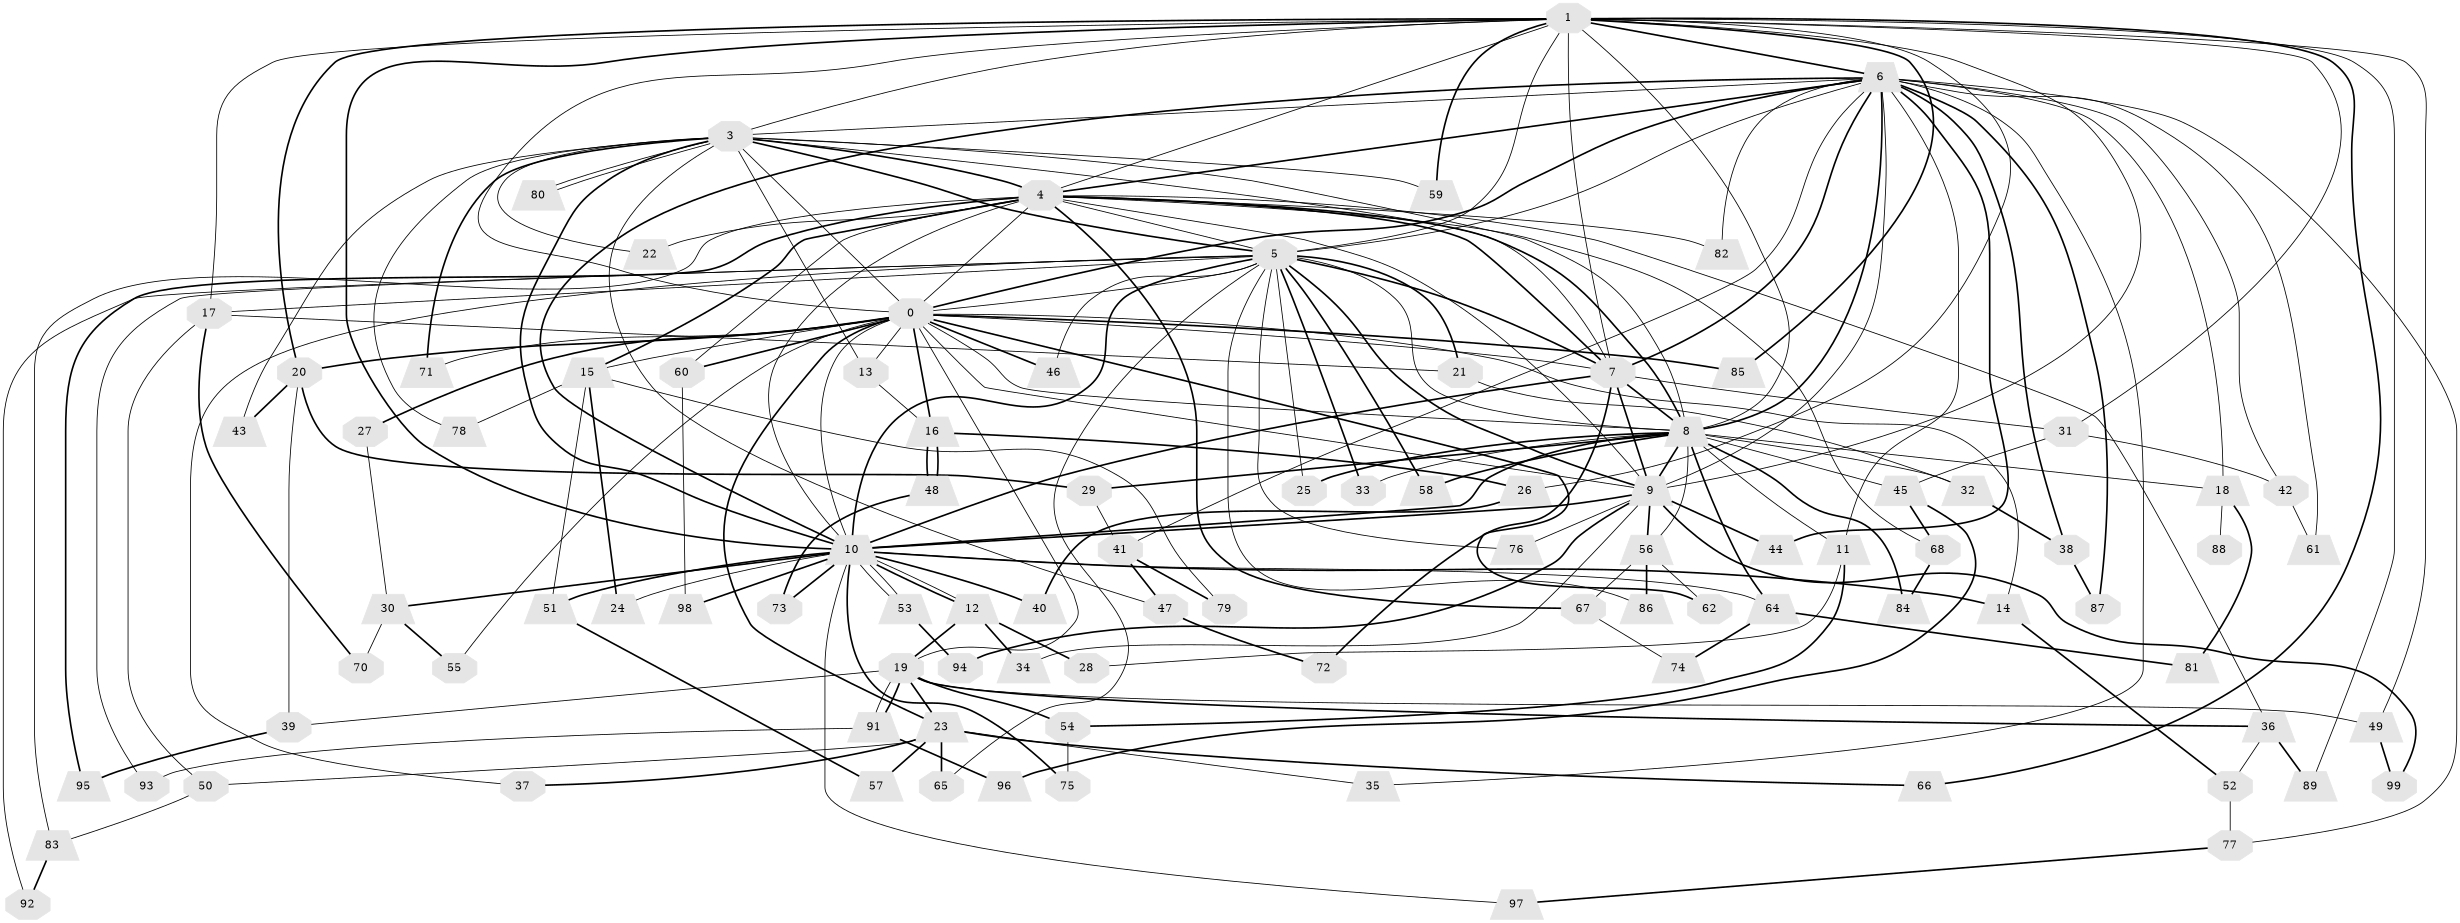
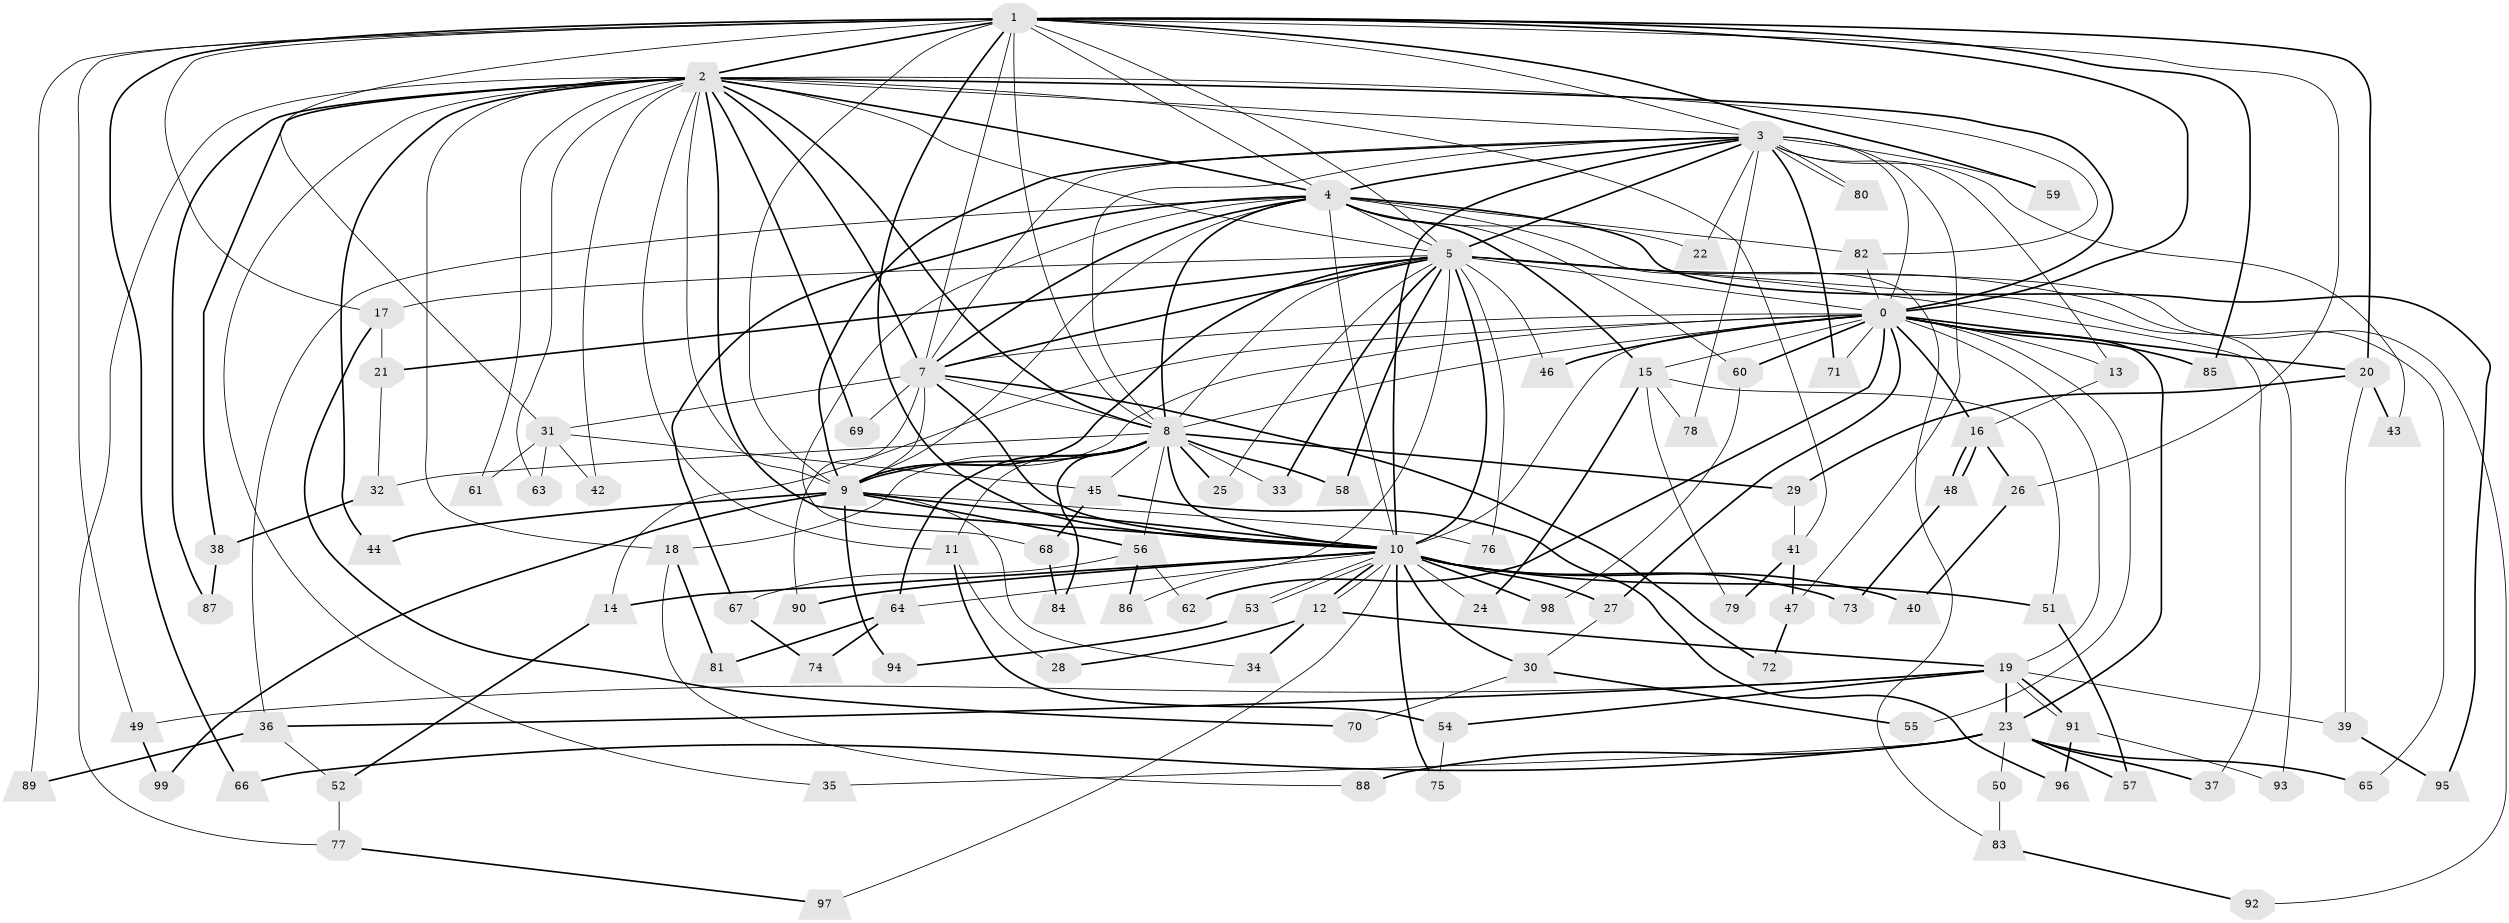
edge "1" -- "0": style solid -> bold
node "6": label "6" -> "2"
edge "3" -- "9": added
edge "4" -- "0": now "82" -- "0"
edge "7" -- "8": style bold -> solid
edge "7" -- "9": style bold -> solid
node "69": added
node "63": added
edge "42" -- "61": now "31" -- "61"
edge "17" -- "50": removed
edge "10" -- "27": added
node "90": added
edge "67" -- "74": style solid -> bold
edge "23" -- "88": added
